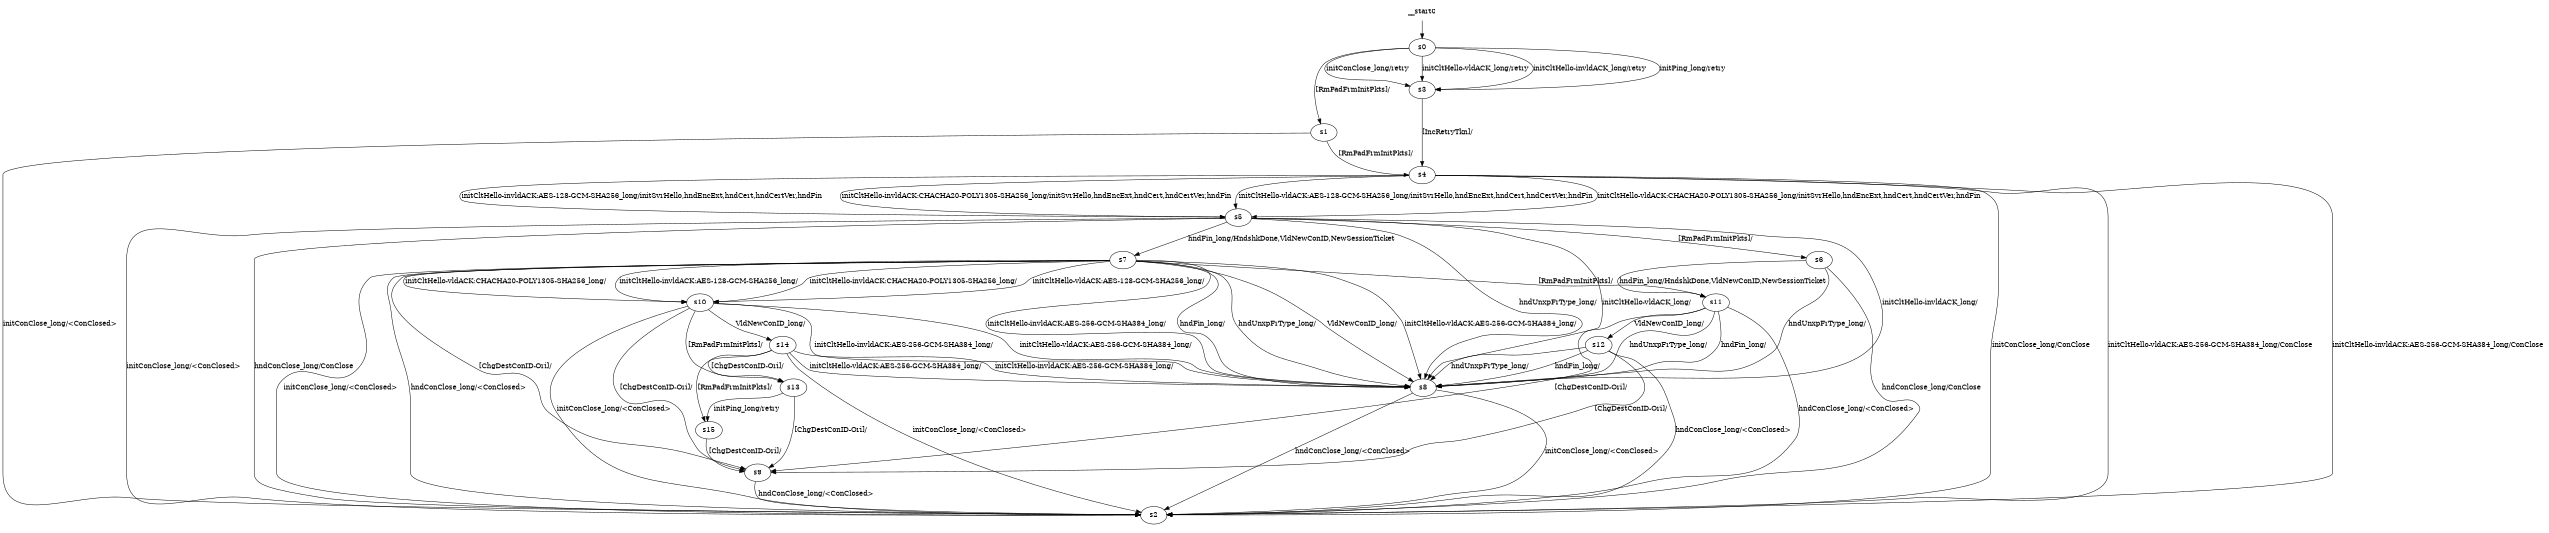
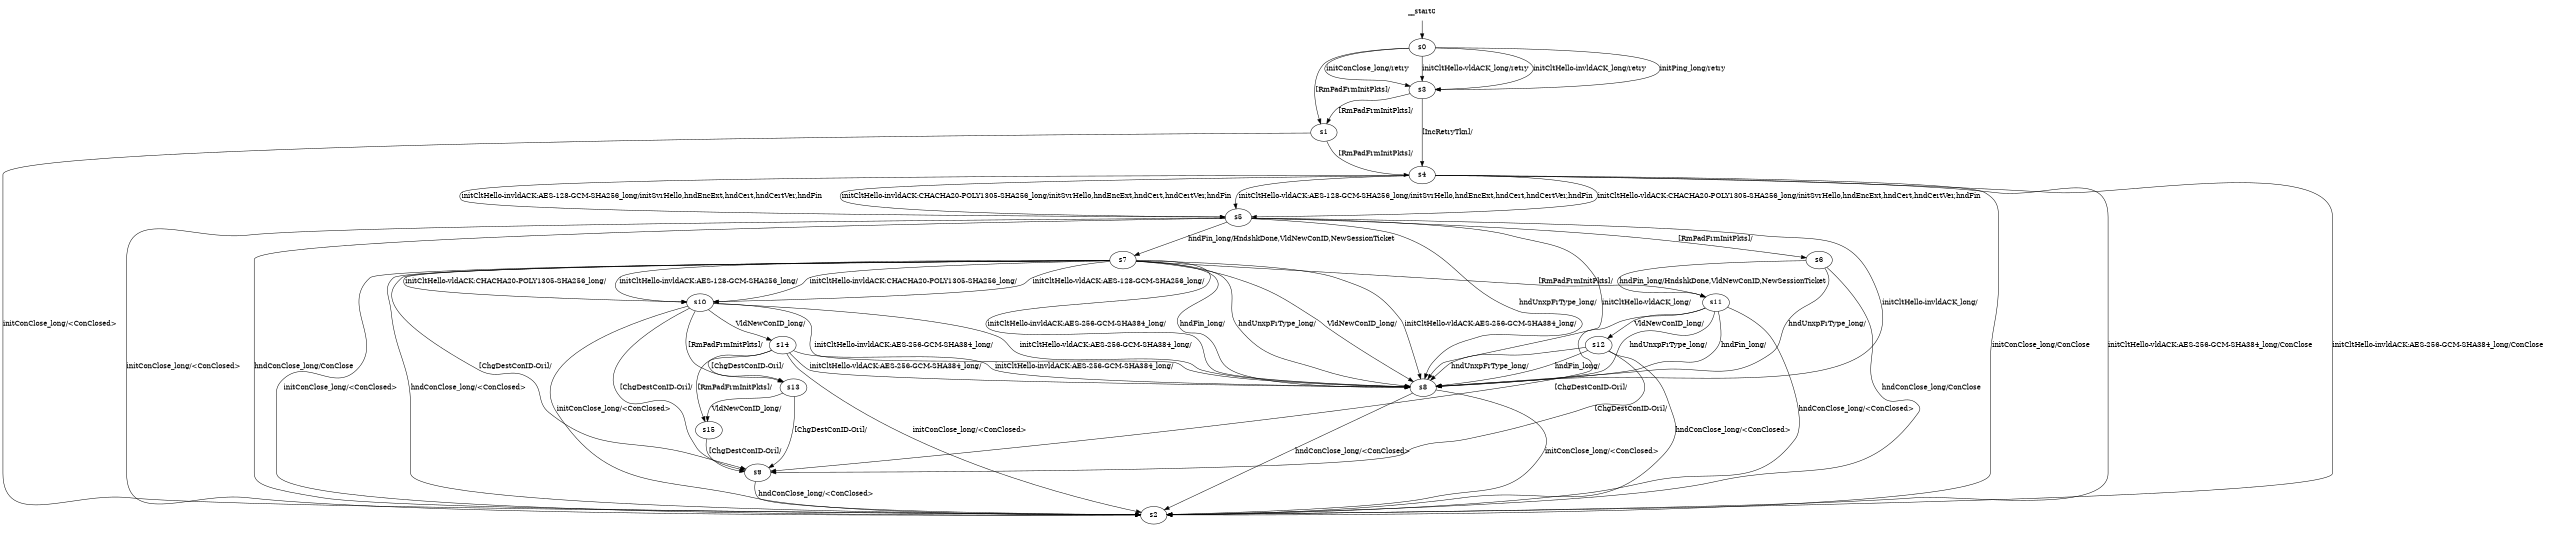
edge "s3" -> "s1": added, label "[RmPadFrmInitPkts]/"
edge "s13" -> "s15": label "initPing_long/retry " -> "VldNewConID_long/ "
